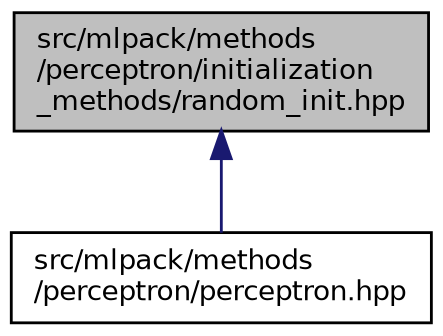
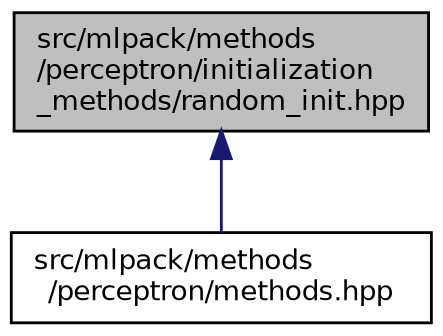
node "src/mlpack/methods /perceptron/perceptron.hpp": label "src/mlpack/methods /perceptron/perceptron.hpp" -> "src/mlpack/methods /perceptron/methods.hpp"
